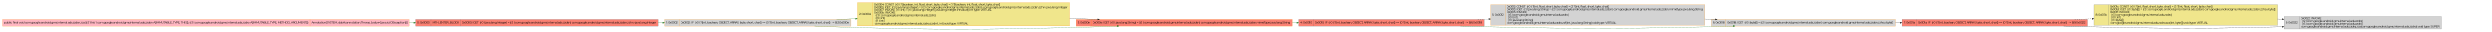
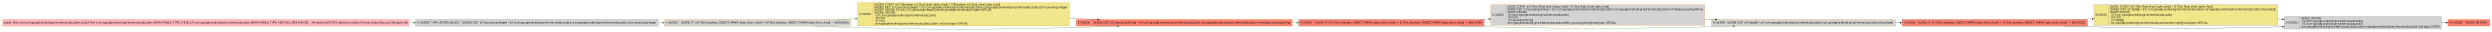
node "0: 0x0000": fillcolor salmon -> lightgrey
node "10: 0x0025": added
